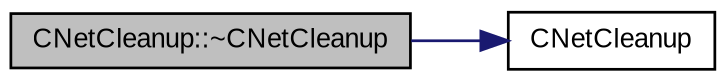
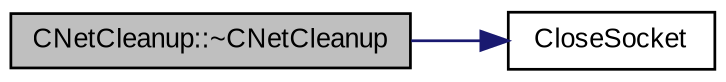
node "CNetCleanup": label "CNetCleanup" -> "CloseSocket"
